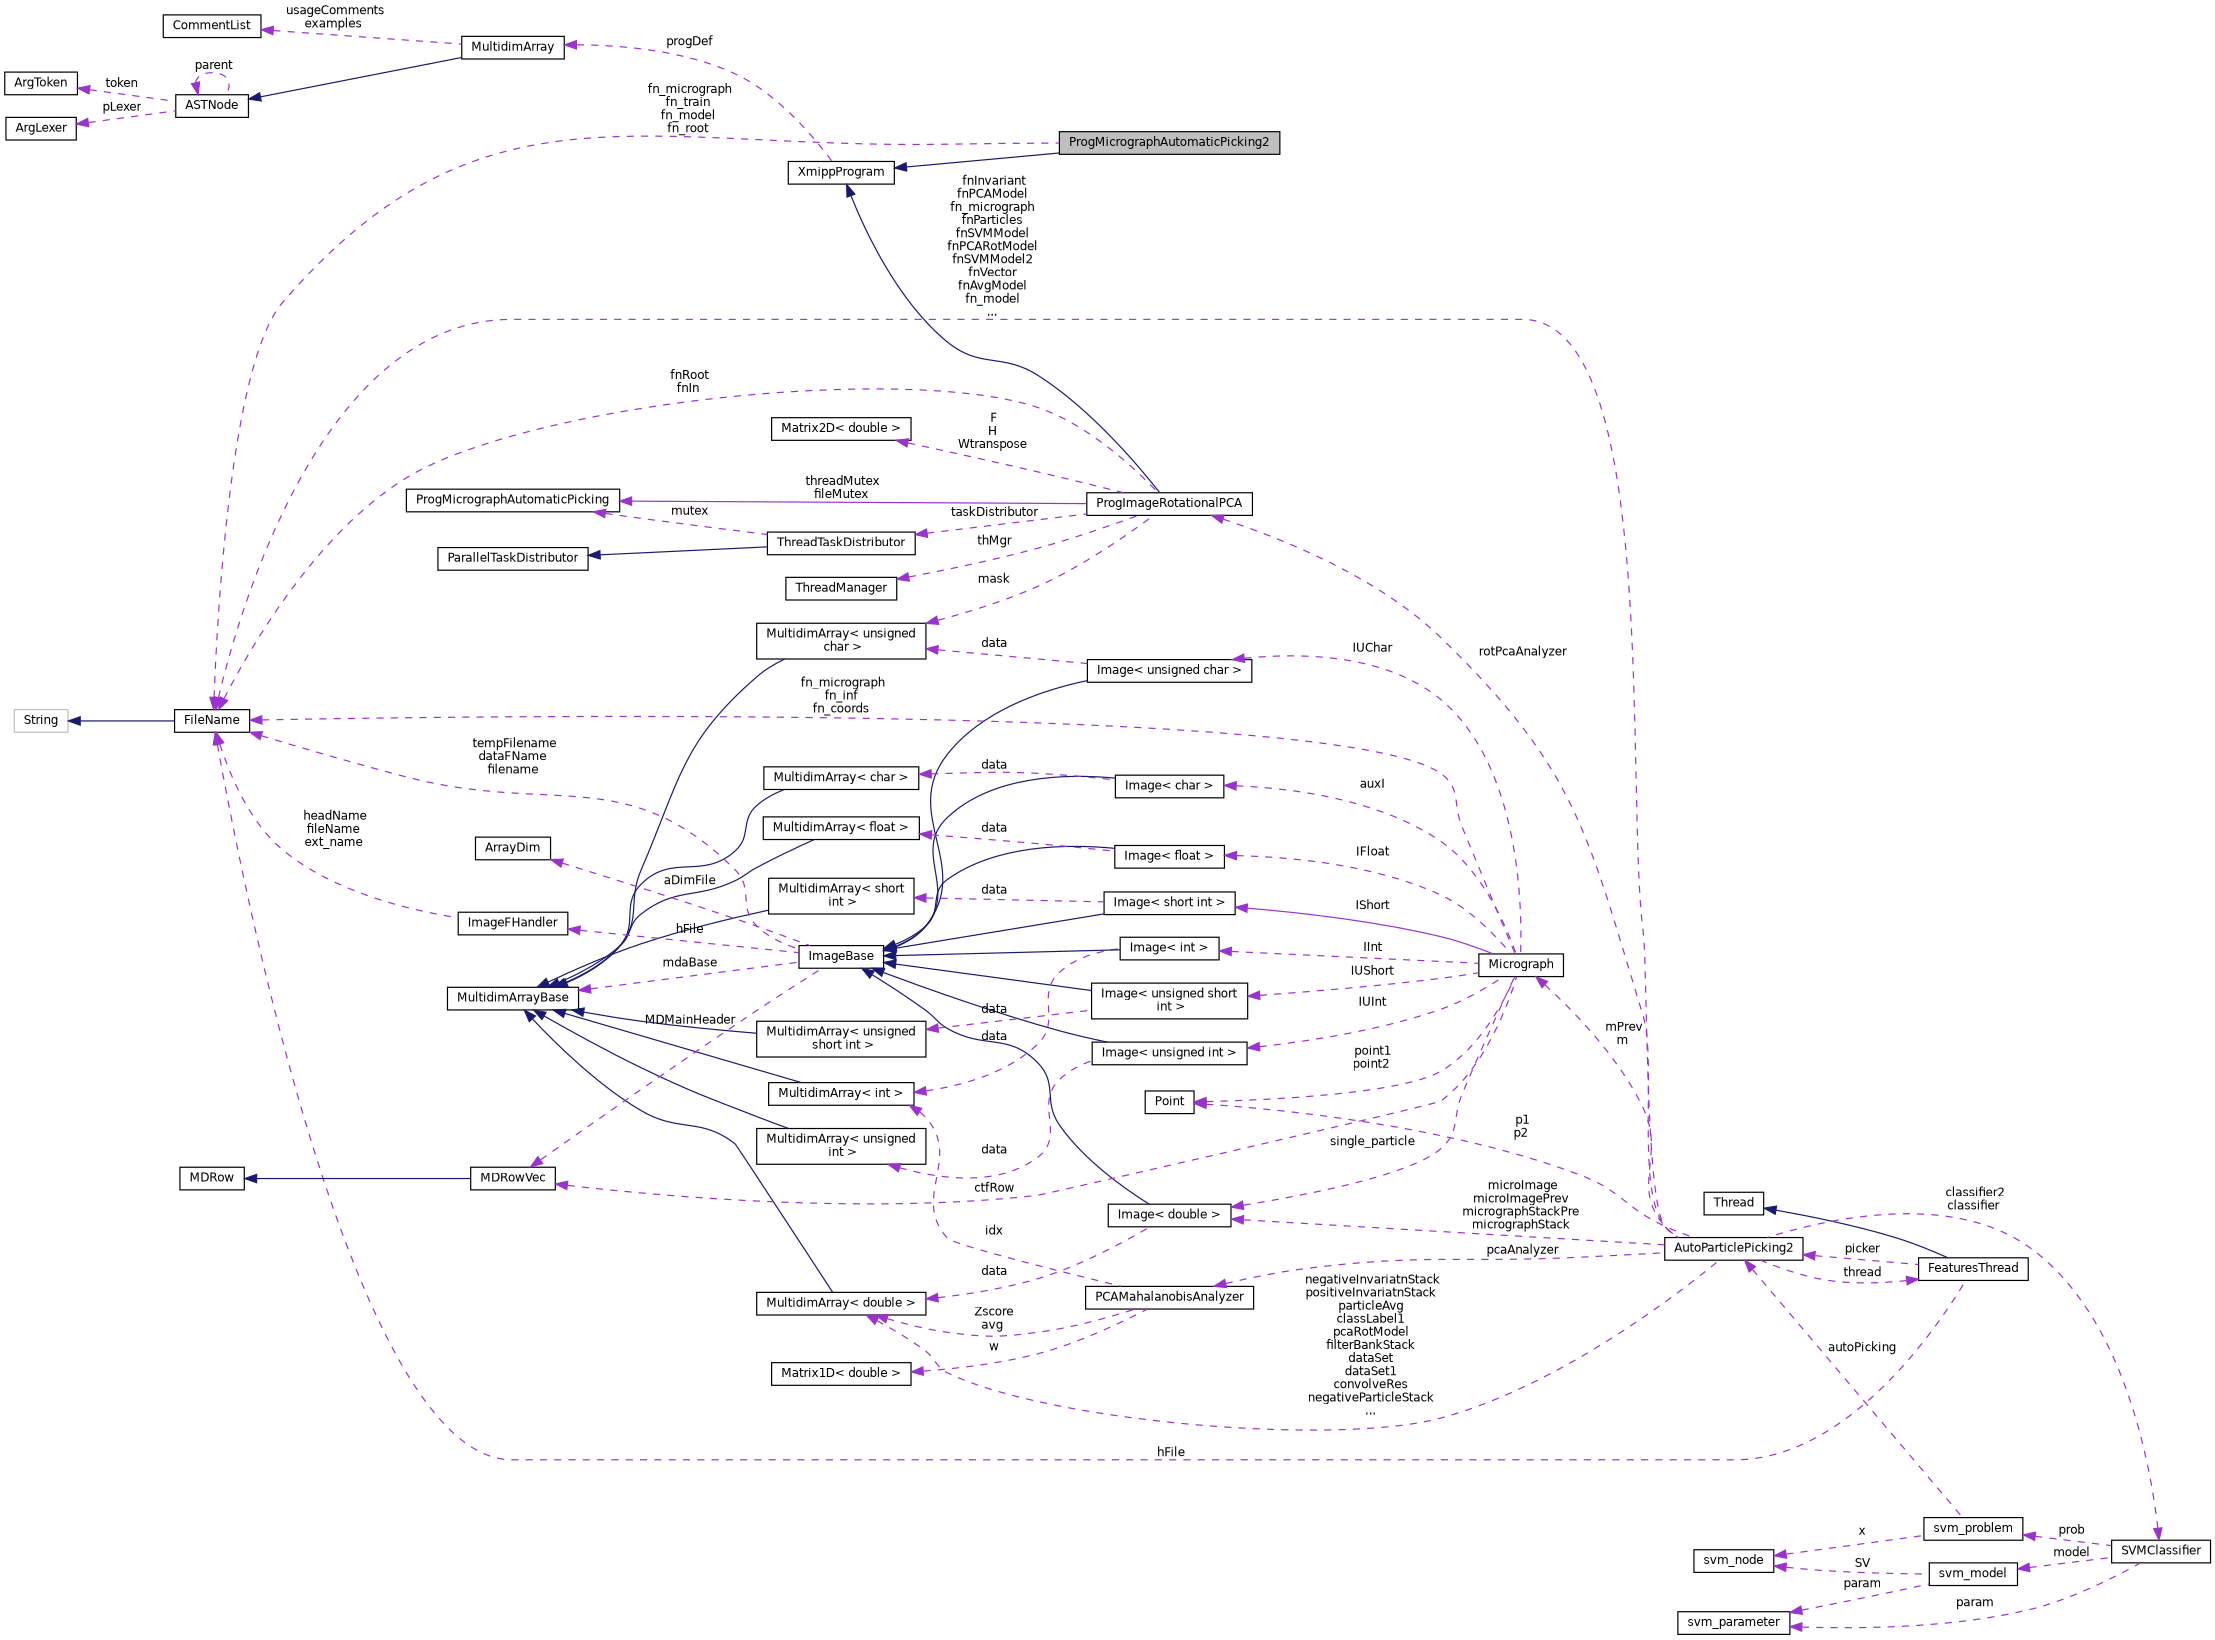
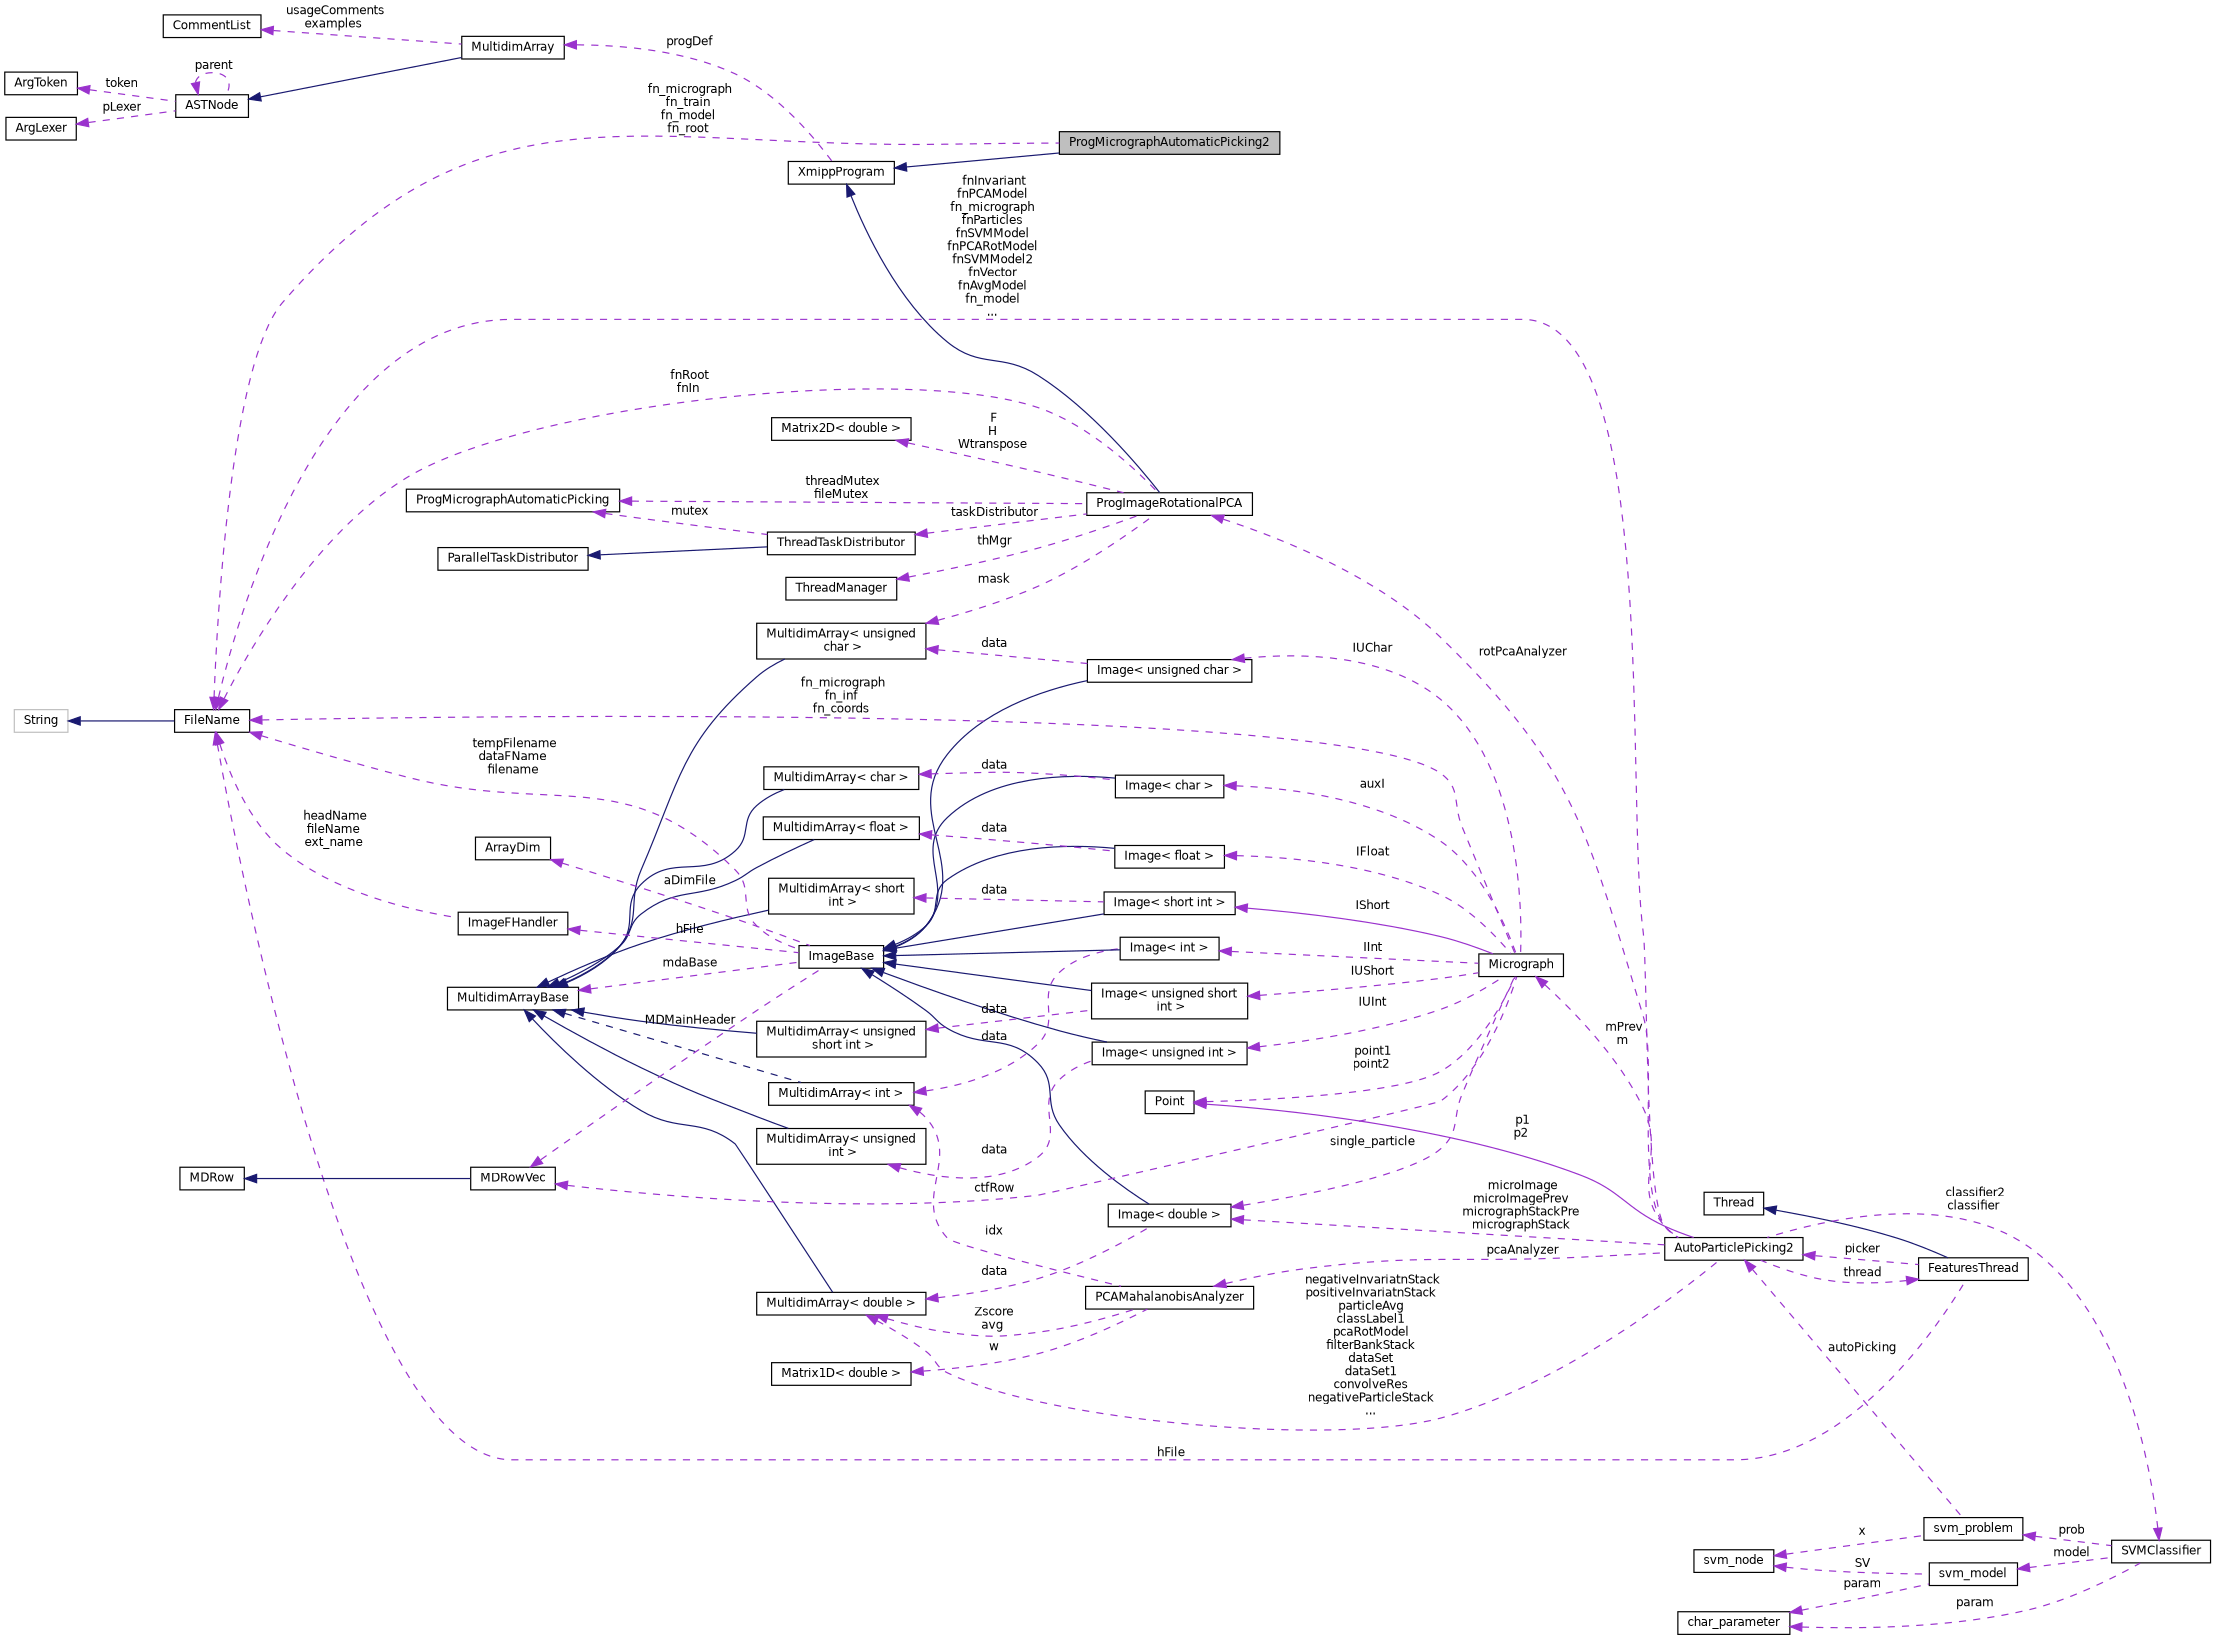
edge "ProgImageRotationalPCA" -> "ProgMicrographAutomaticPicking": style solid -> dashed
edge "MultidimArray< int >" -> "MultidimArrayBase": style solid -> dashed
edge "AutoParticlePicking2" -> "Point": style dashed -> solid
node "svm_parameter": label "svm_parameter" -> "char_parameter"
